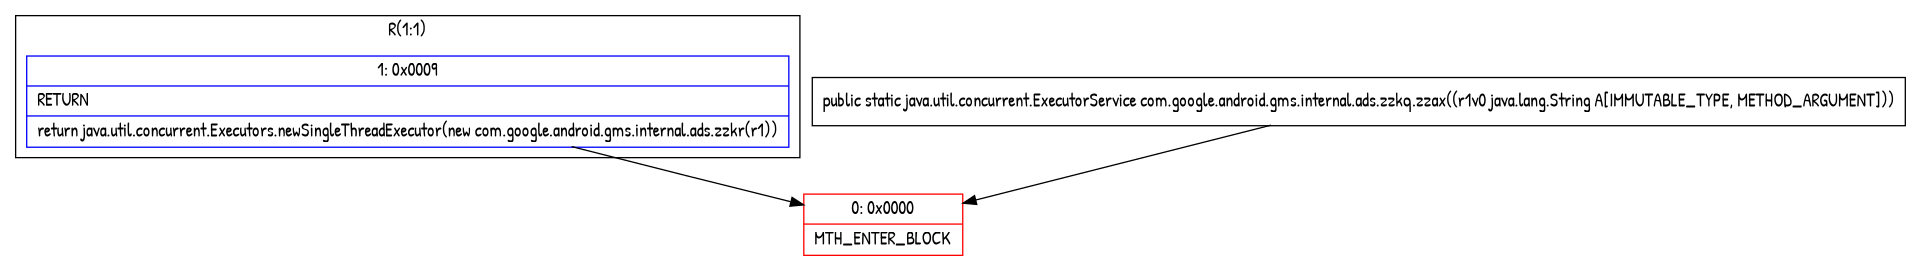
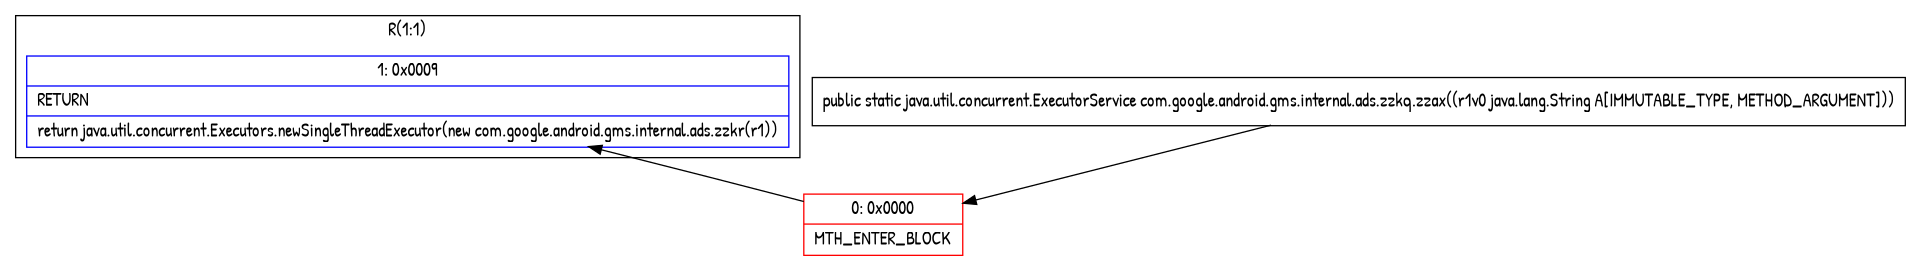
edge "1: 0x0009" -> "0: 0x0000": reversed
